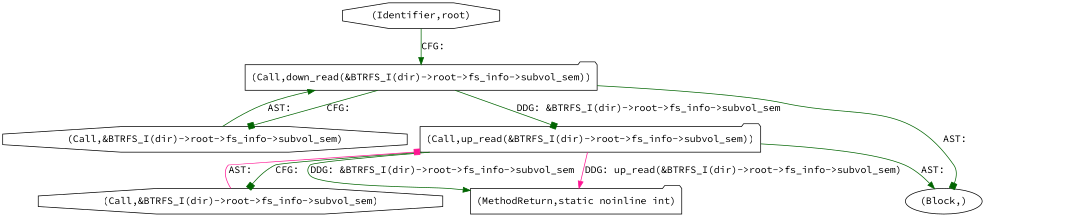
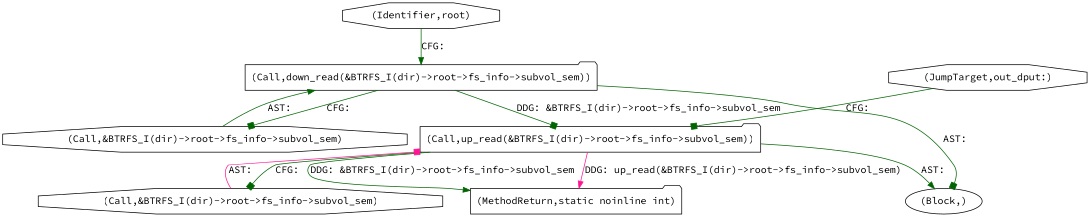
node "(JumpTarget,out_dput:)": added
